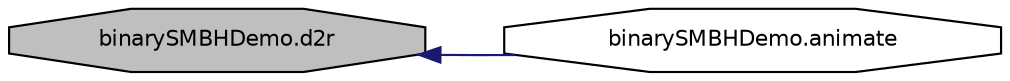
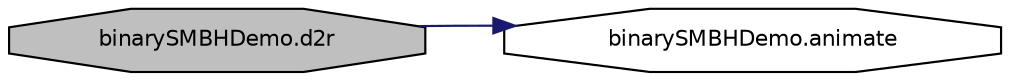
edge "binarySMBHDemo.animate" -> "binarySMBHDemo.d2r": reversed
